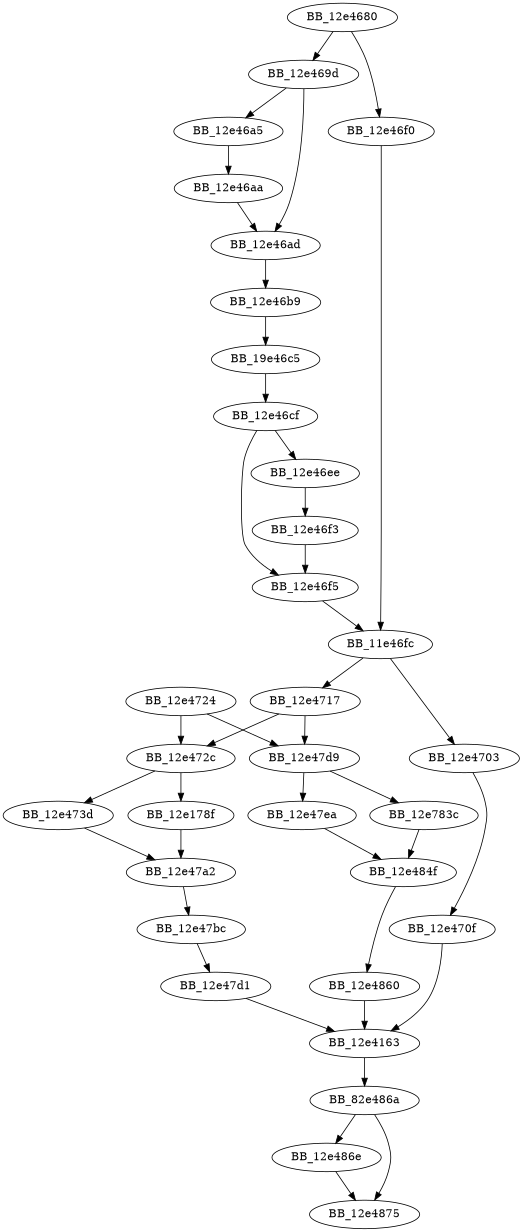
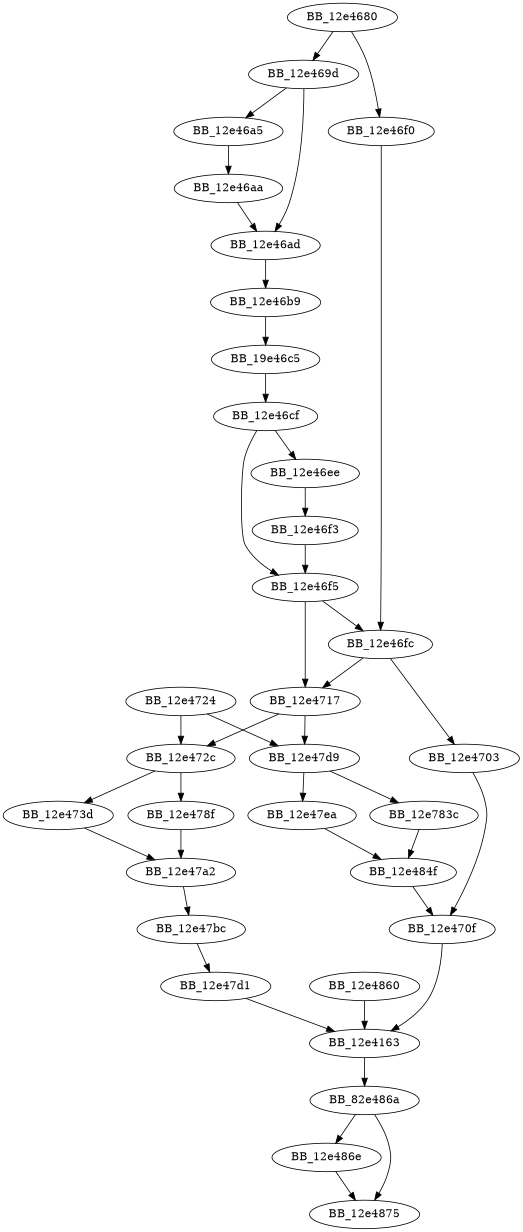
edge "BB_12e46f5" -> "BB_12e4717": added
node "BB_11e46fc": label "BB_11e46fc" -> "BB_12e46fc"
node "BB_12e178f": label "BB_12e178f" -> "BB_12e478f"
edge "BB_12e484f" -> "BB_12e4860": now "BB_12e484f" -> "BB_12e470f"
